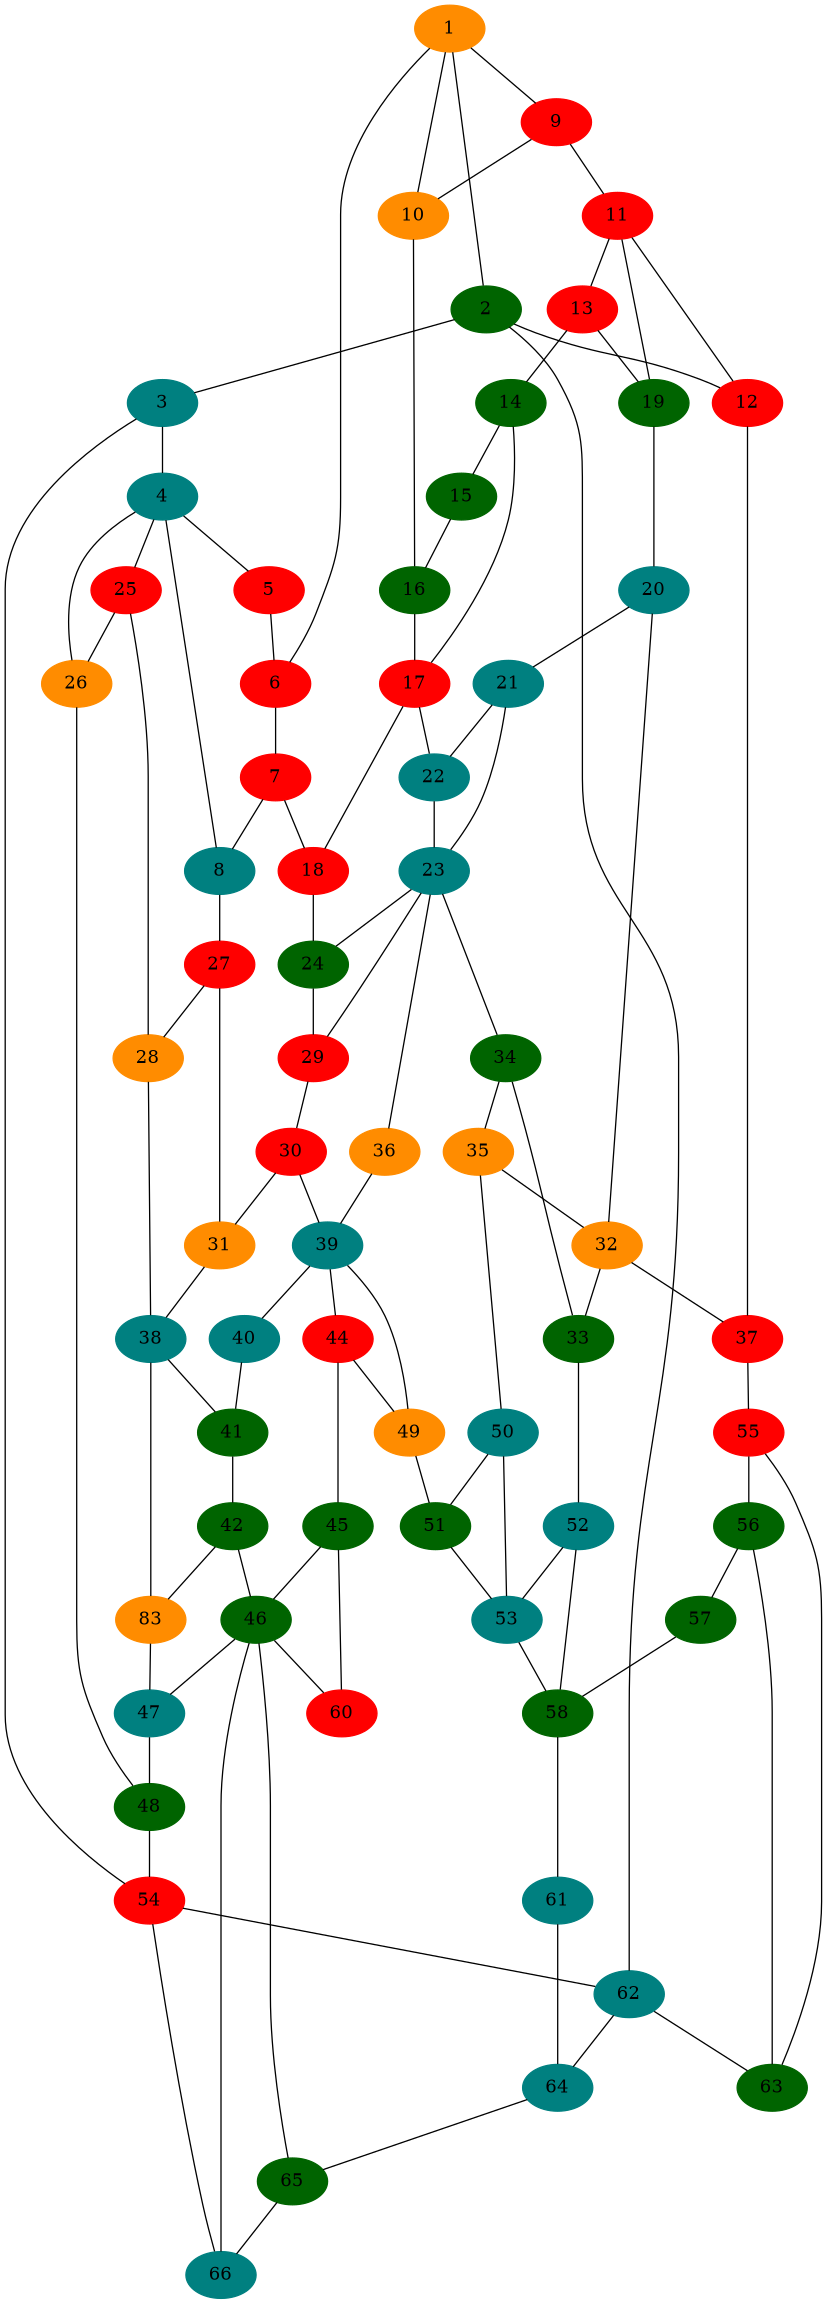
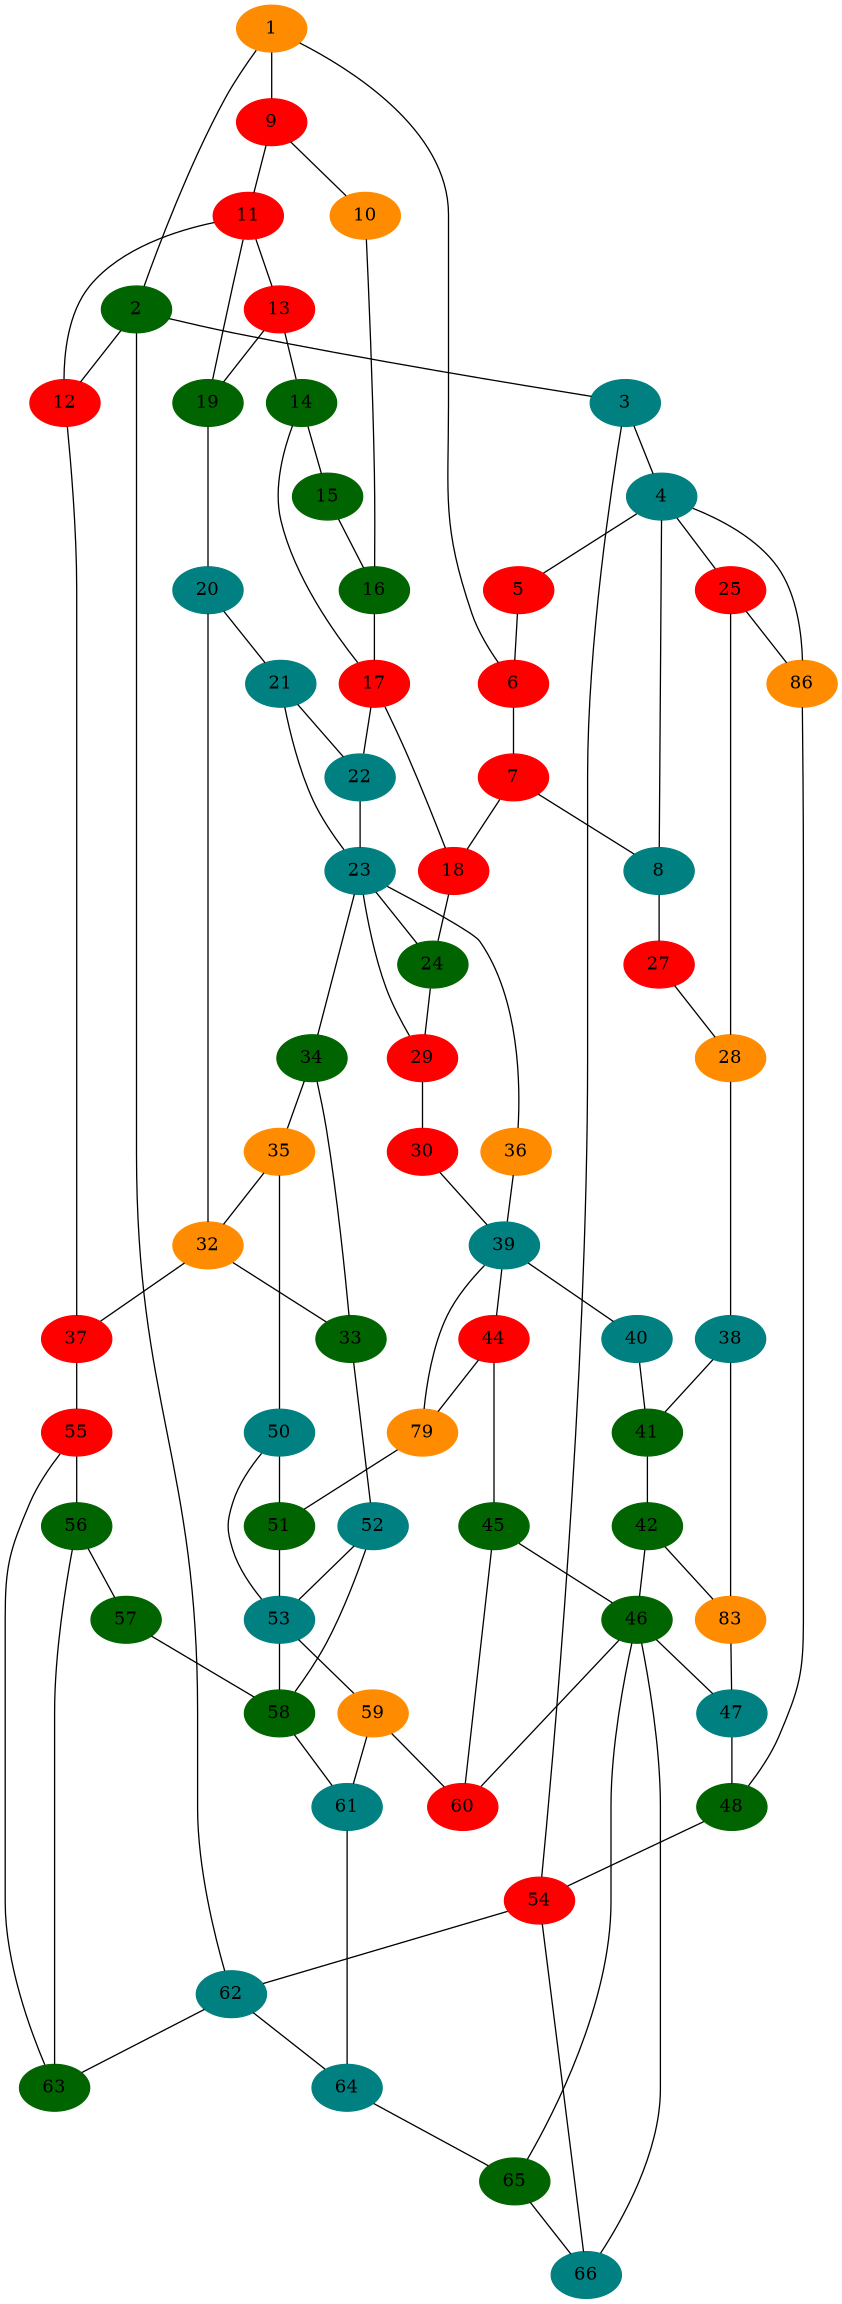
edge "1" -- "10": removed
node "26": label "26" -> "86"
node "31": removed
node "49": label "49" -> "79"
node "59": added
